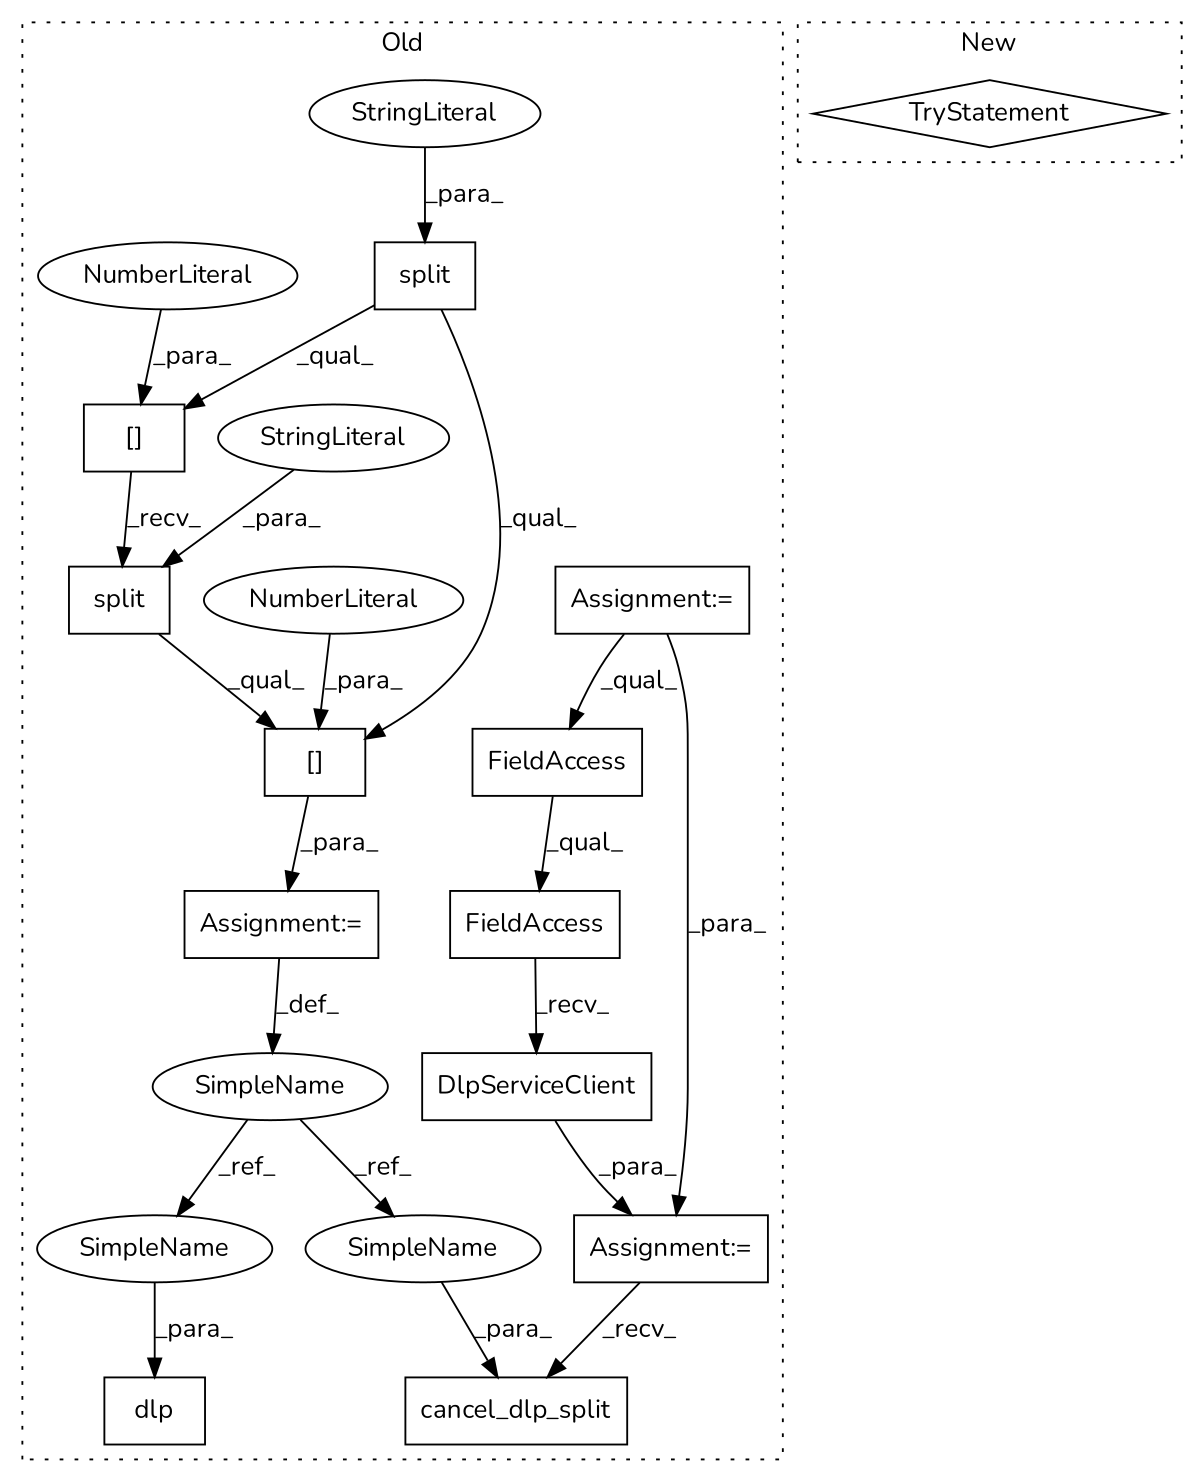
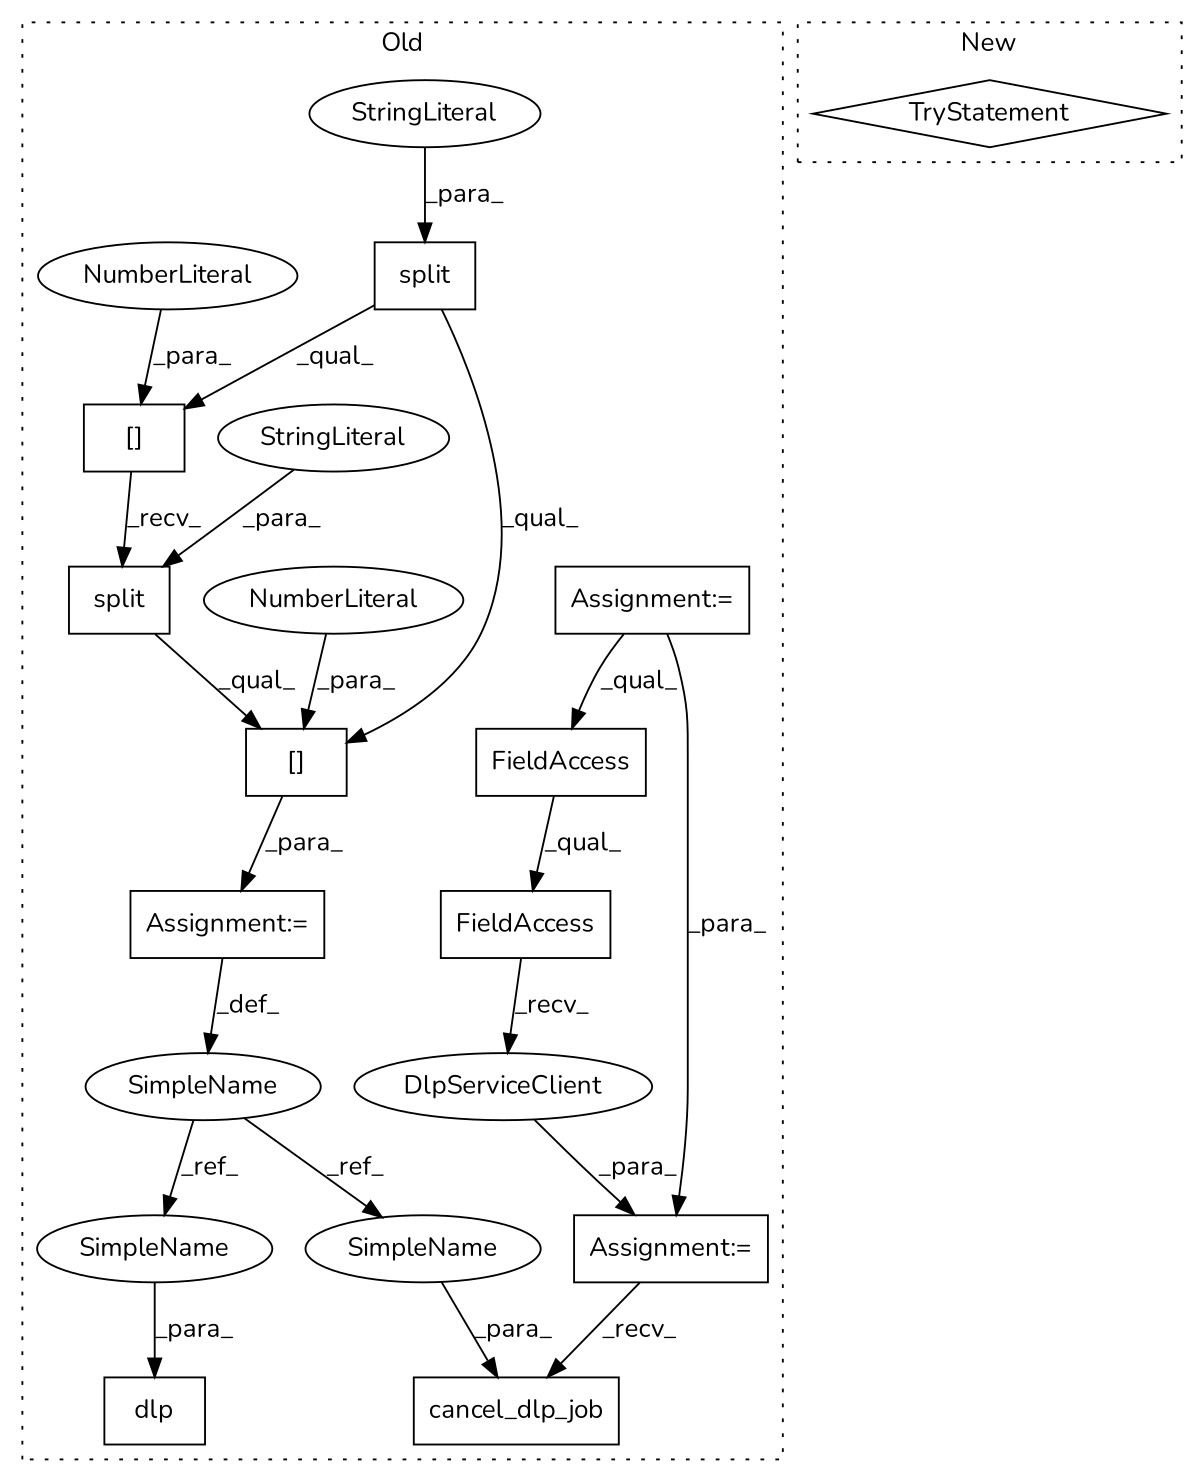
node "DlpServiceClient": shape box -> ellipse
node "cancel_dlp_split": label "cancel_dlp_split" -> "cancel_dlp_job"
